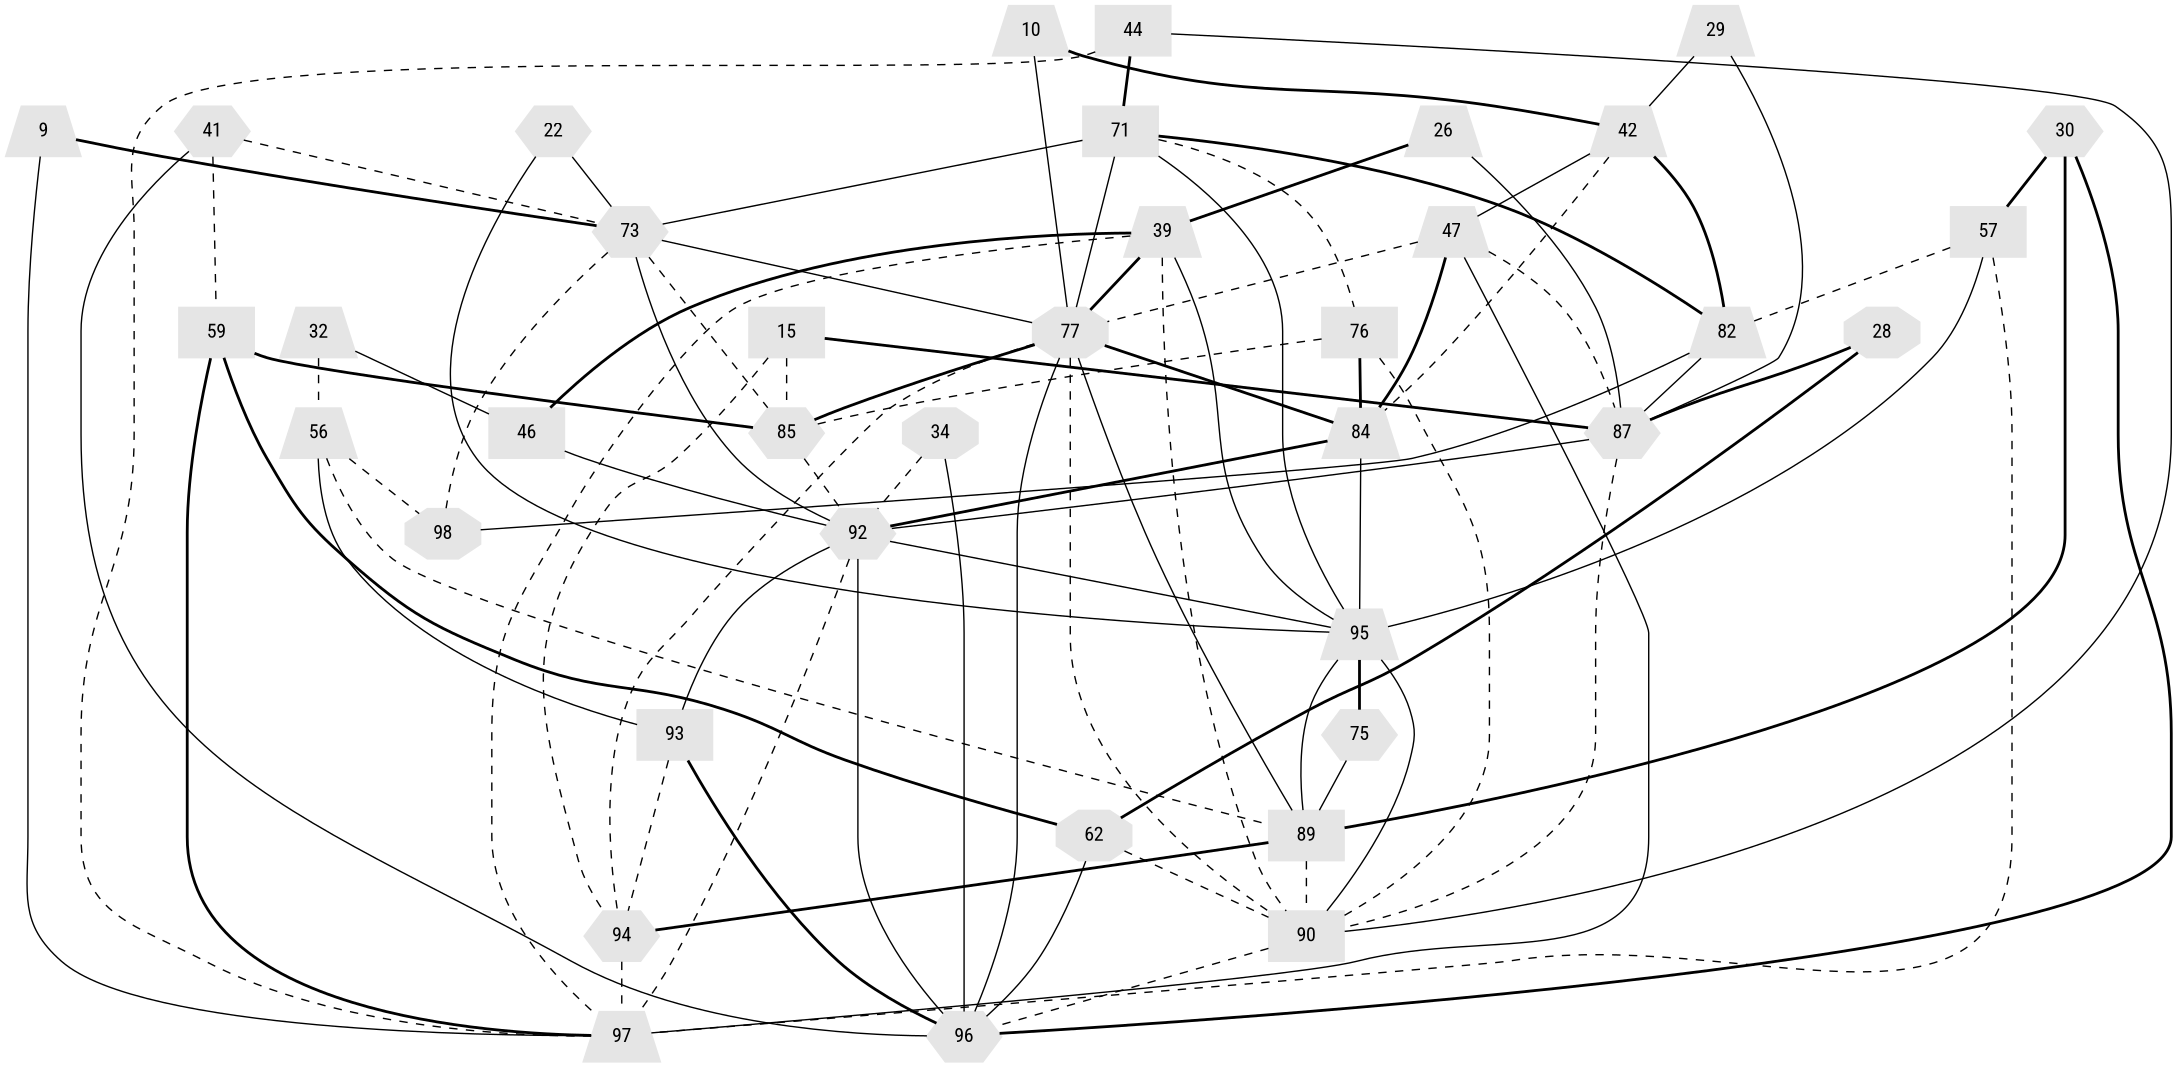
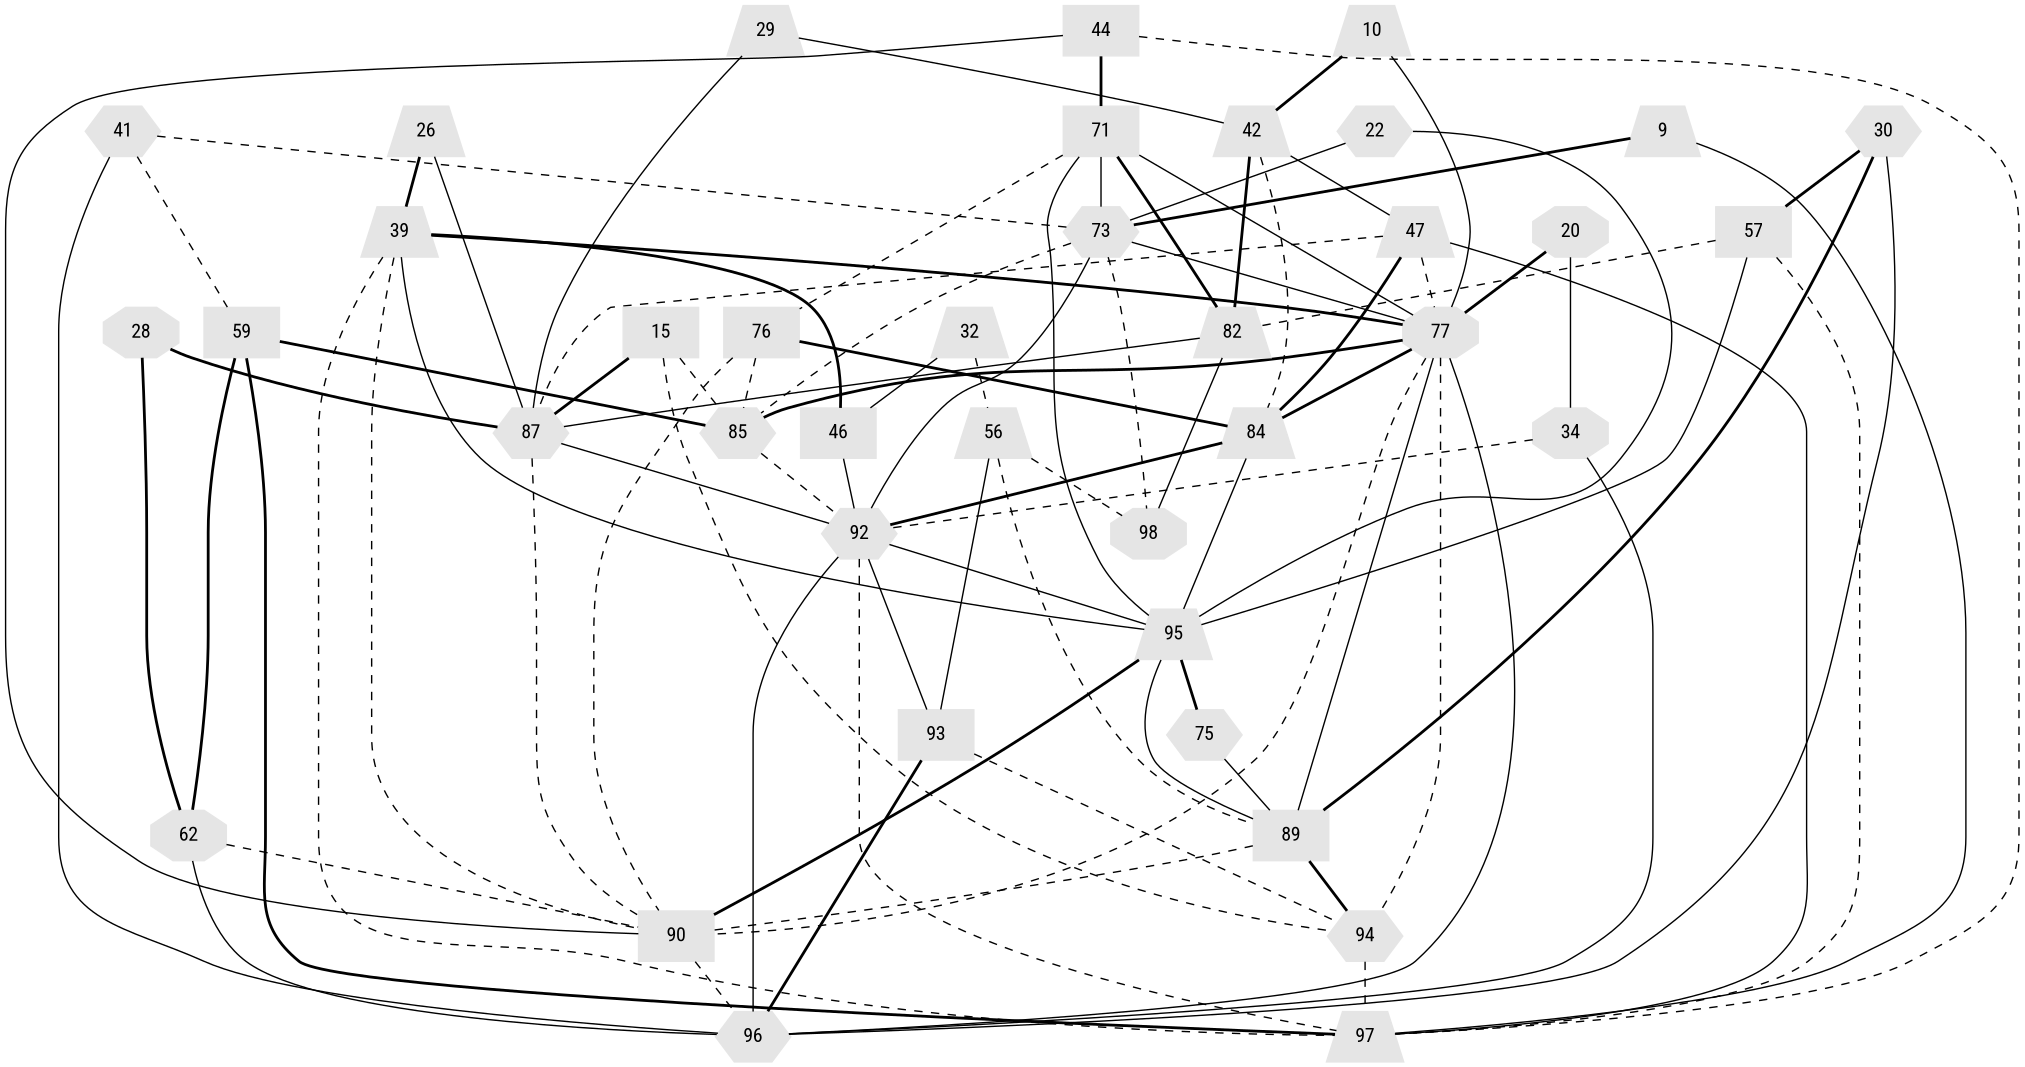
node "20": added
edge "95" -- "90": style solid -> bold
edge "30" -- "96": style bold -> solid
